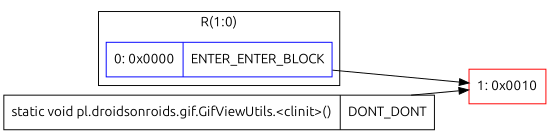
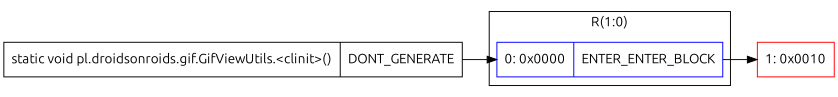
edge "static void pl.droidsonroids.gif.GifViewUtils.<clinit>()" -> "1: 0x0010": now "static void pl.droidsonroids.gif.GifViewUtils.<clinit>()" -> "0: 0x0000"
node "static void pl.droidsonroids.gif.GifViewUtils.<clinit>()": text "DONT_DONT" -> "DONT_GENERATE"
